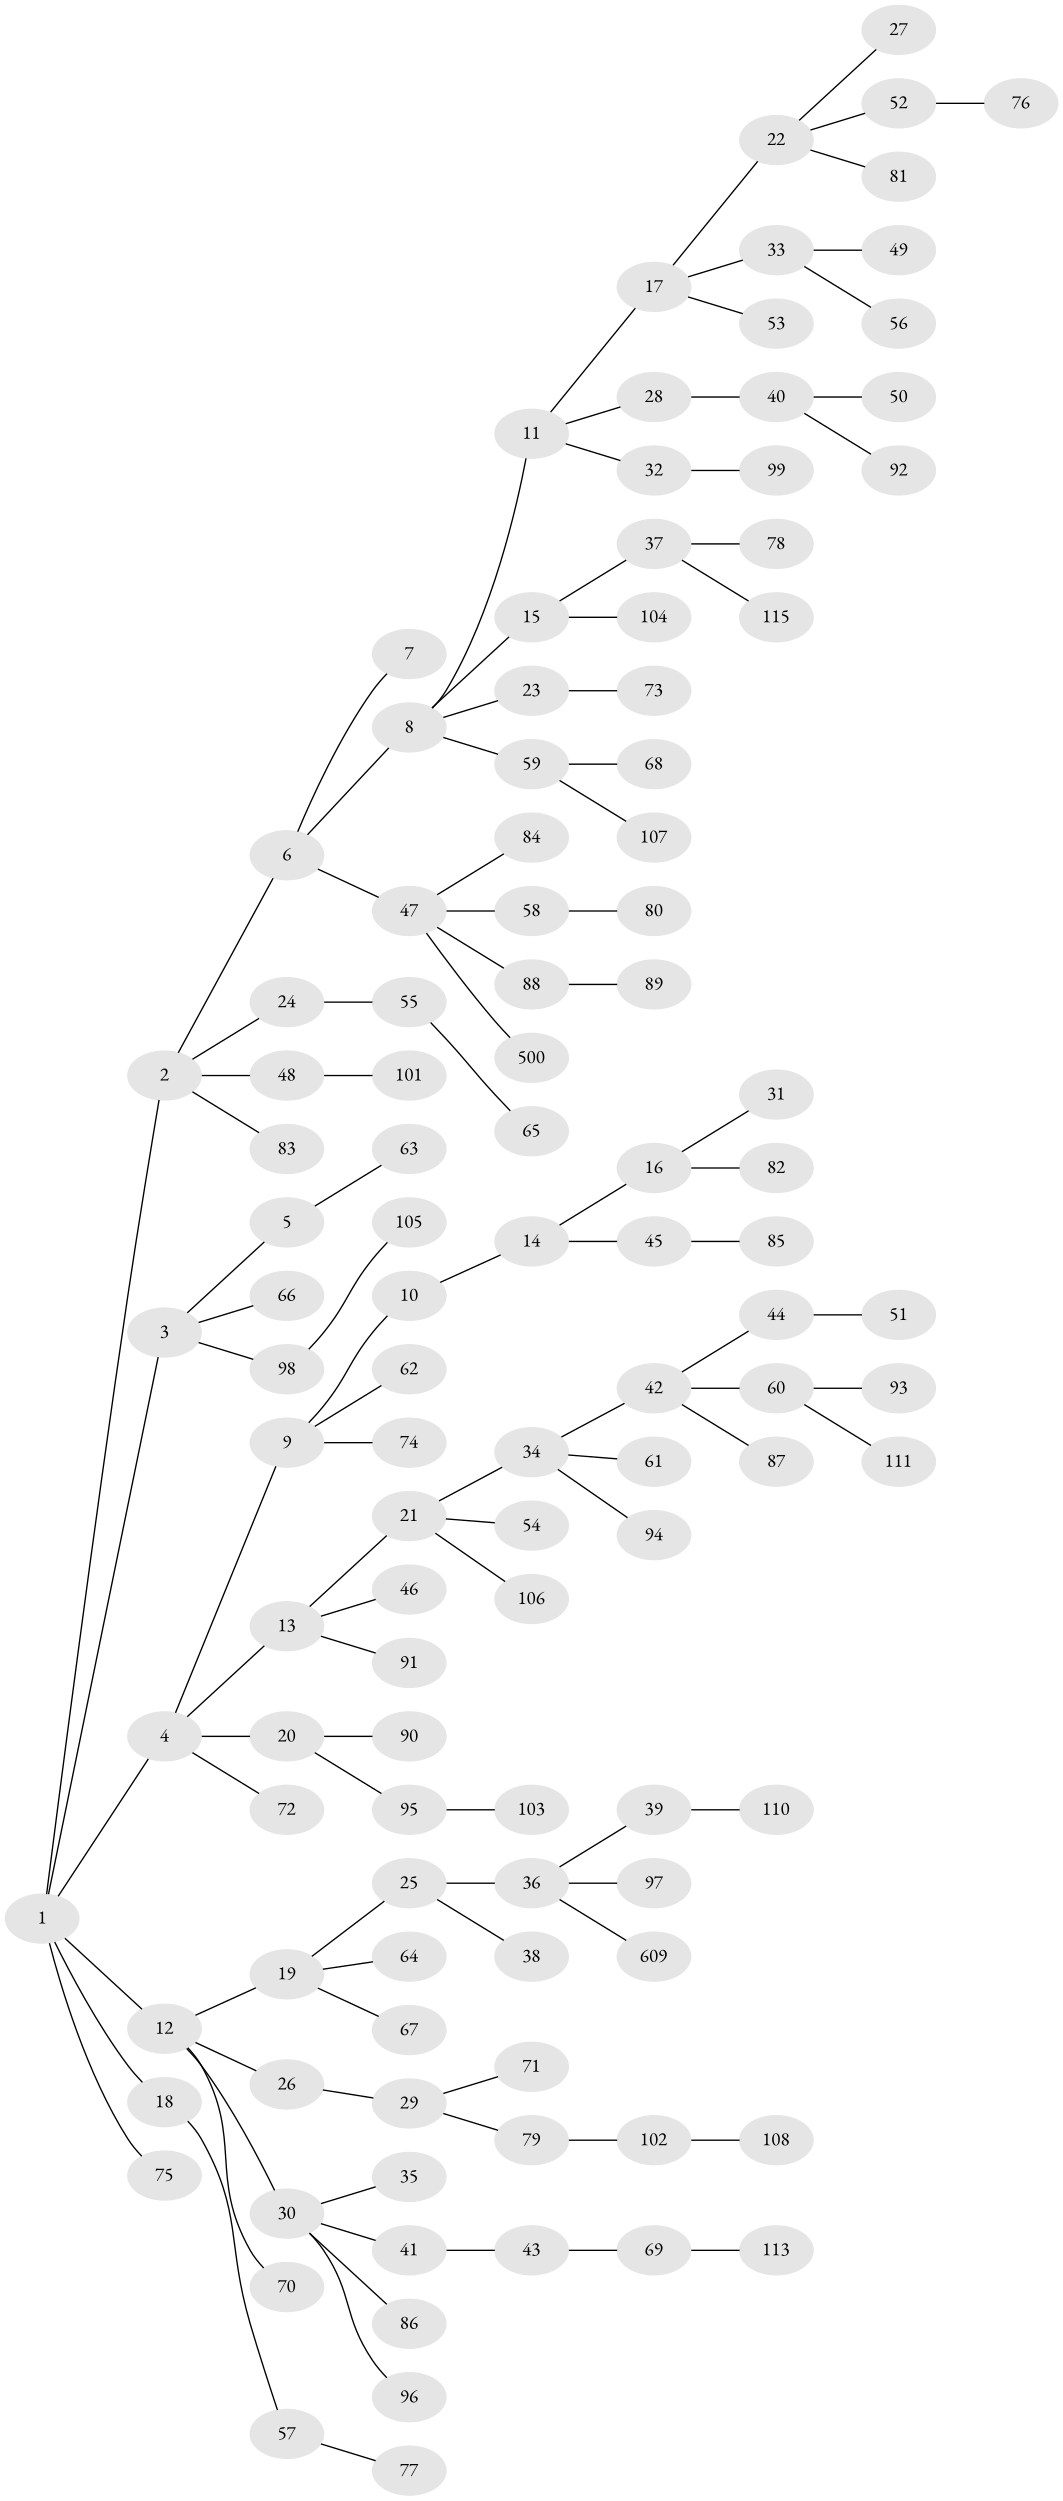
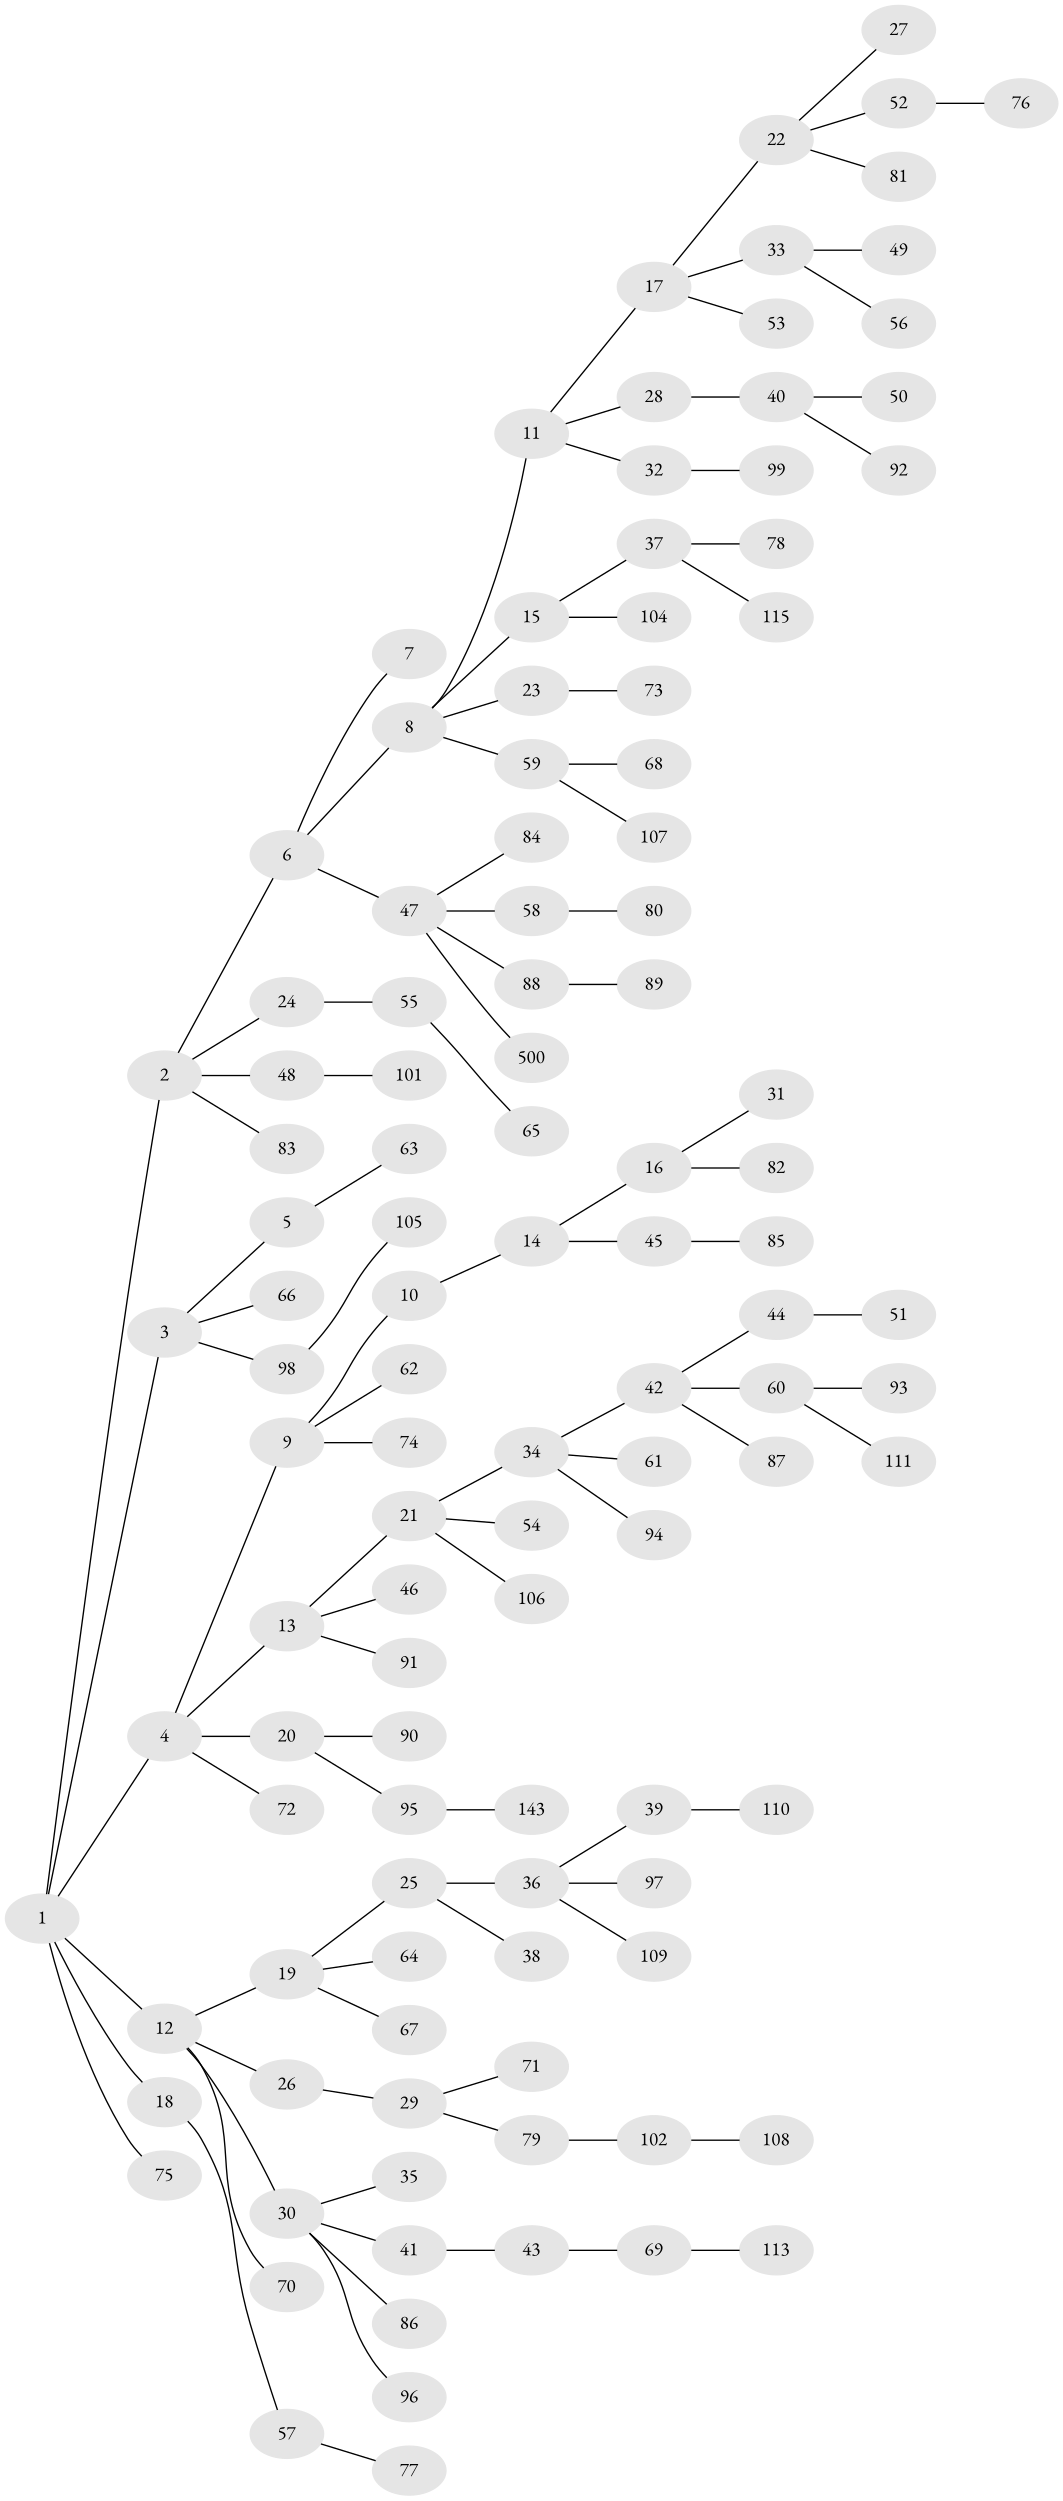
node "103": label "103" -> "143"
node "609": label "609" -> "109"
